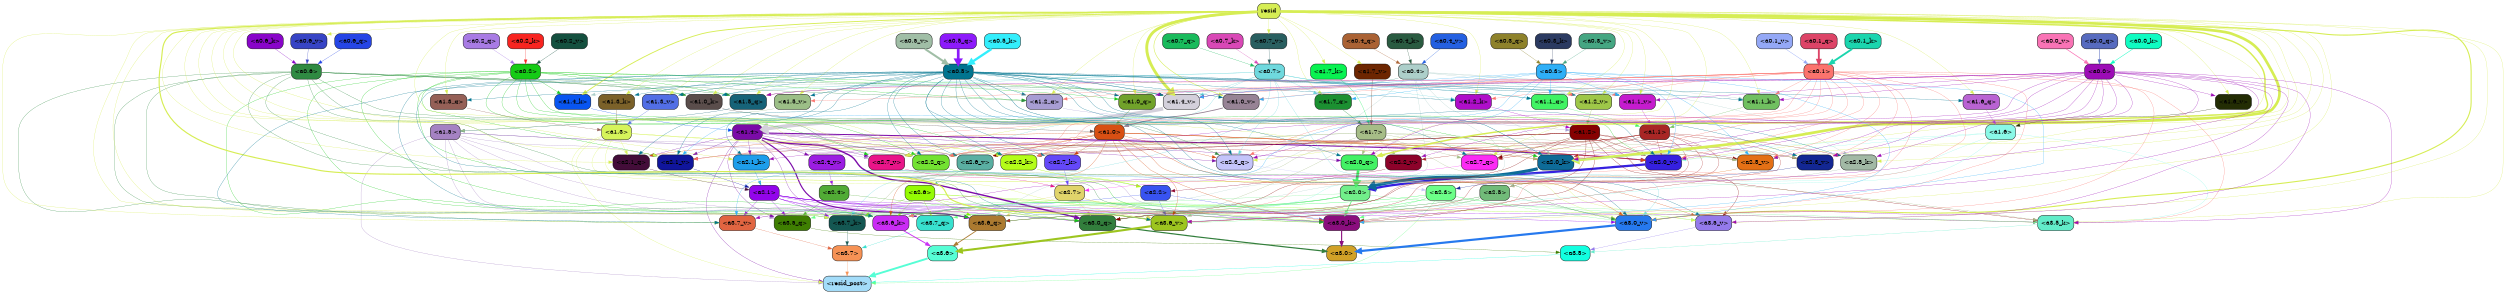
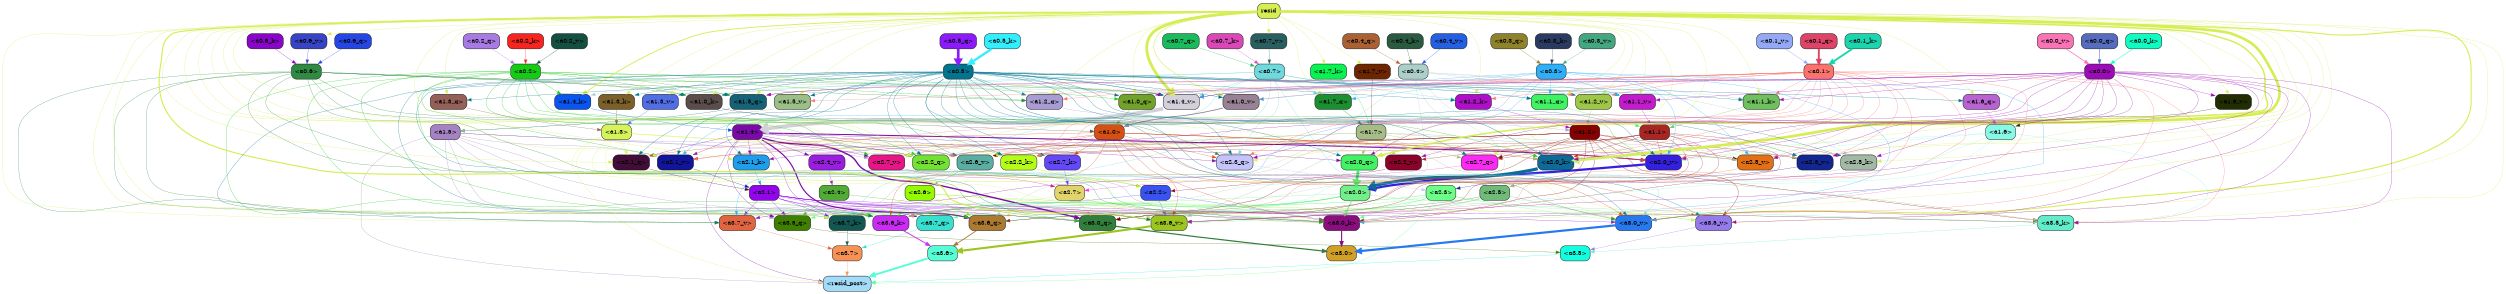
node "<a0.5_v>": removed
edge "<a1.0>" -> "<a2.2_q>": removed
